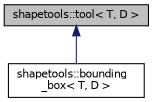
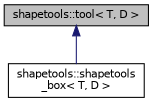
node "shapetools::bounding _box< T, D >": label "shapetools::bounding _box< T, D >" -> "shapetools::shapetools _box< T, D >"
